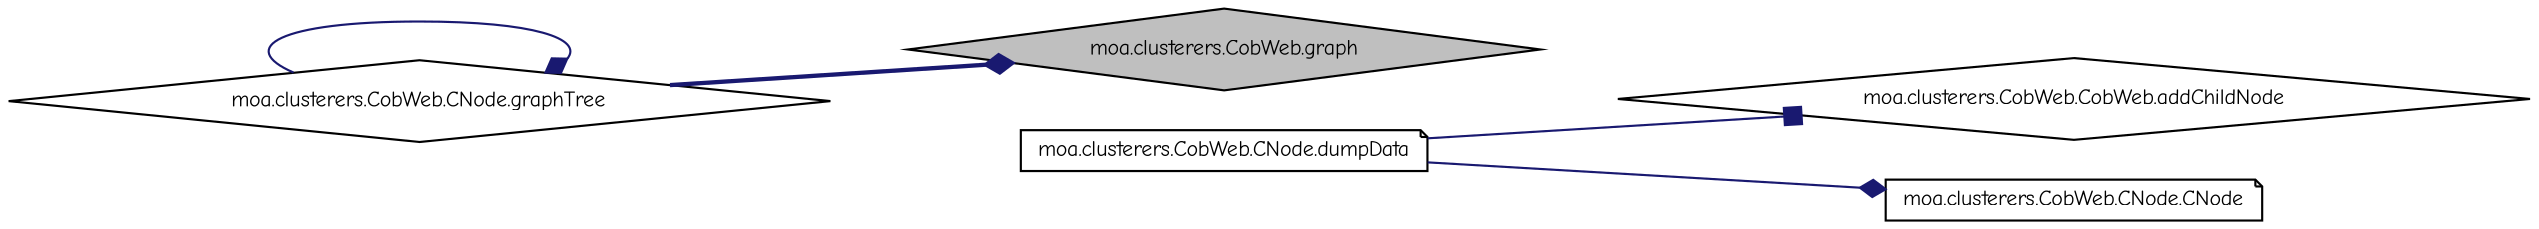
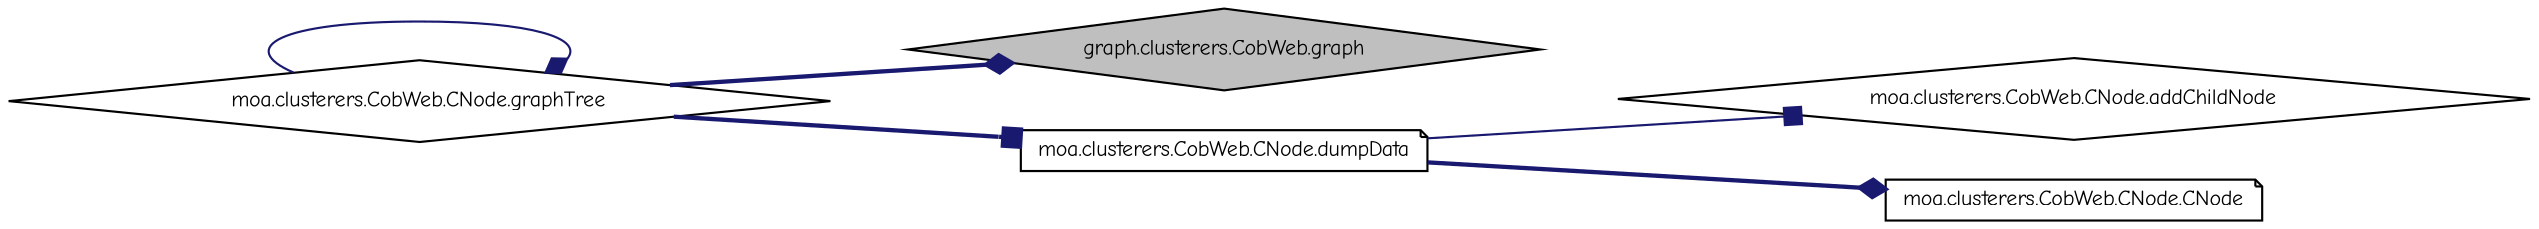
node "moa.clusterers.CobWeb.graph": label "moa.clusterers.CobWeb.graph" -> "graph.clusterers.CobWeb.graph"
node "moa.clusterers.CobWeb.CobWeb.addChildNode": label "moa.clusterers.CobWeb.CobWeb.addChildNode" -> "moa.clusterers.CobWeb.CNode.addChildNode"
edge "moa.clusterers.CobWeb.CNode.graphTree" -> "moa.clusterers.CobWeb.CNode.dumpData": added
edge "moa.clusterers.CobWeb.CNode.dumpData" -> "moa.clusterers.CobWeb.CNode.CNode": style solid -> bold
